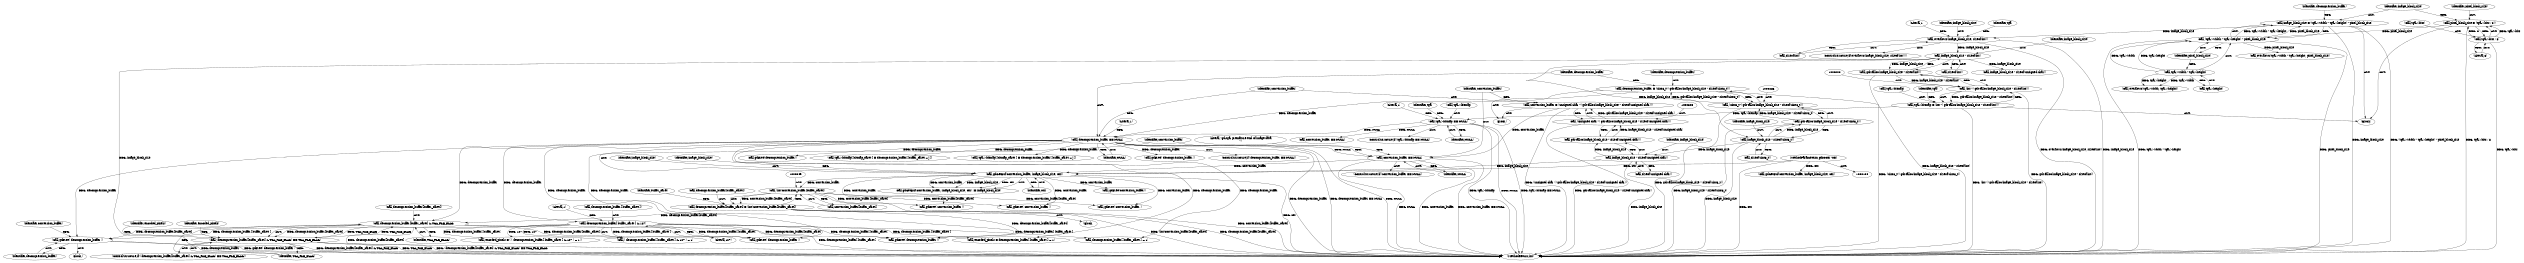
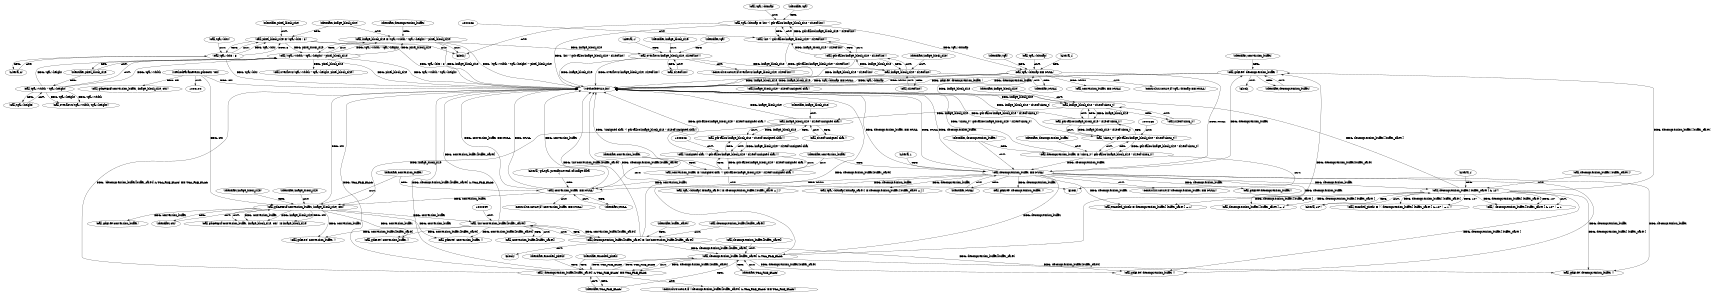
edge "(Call,image_block_size * sizeof(uint8_t))" -> "(MethodReturn,int)": reversed
